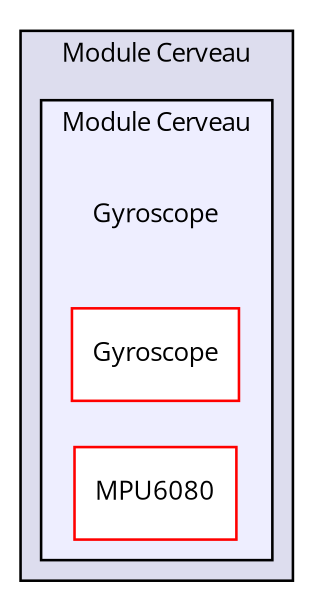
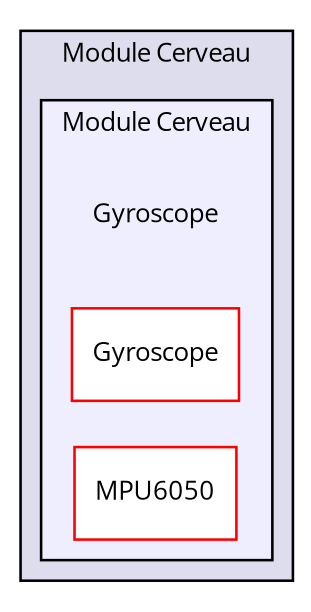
node "MPU6080": label "MPU6080" -> "MPU6050"
